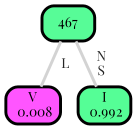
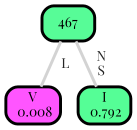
node "I 0.992": label "I 0.992" -> "I 0.792"
